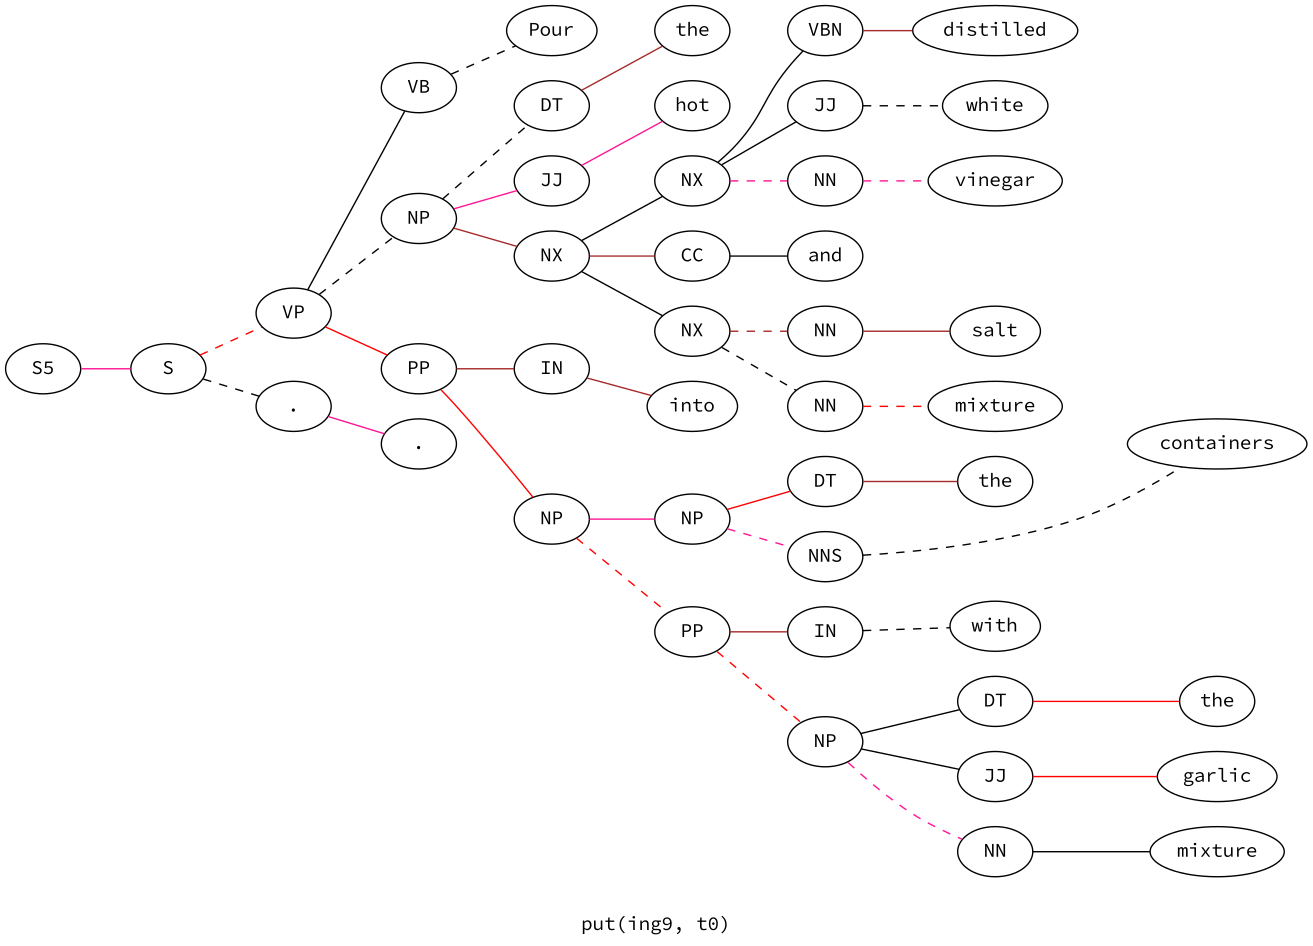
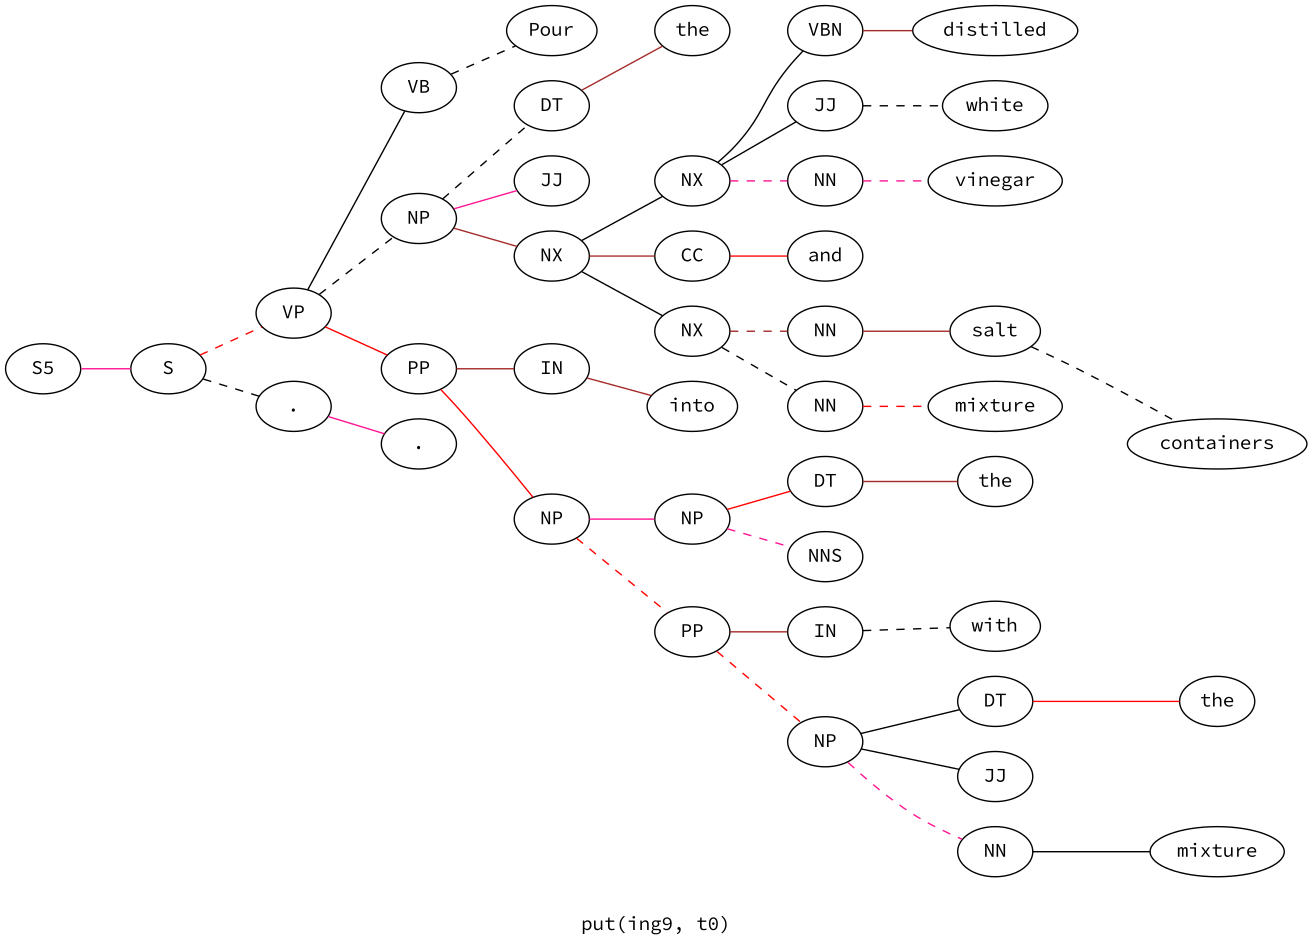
node "hot": removed
edge "CC" -- "and": color black -> red
edge "containers" -- "NNS": now "containers" -- "salt"
node "garlic": removed
